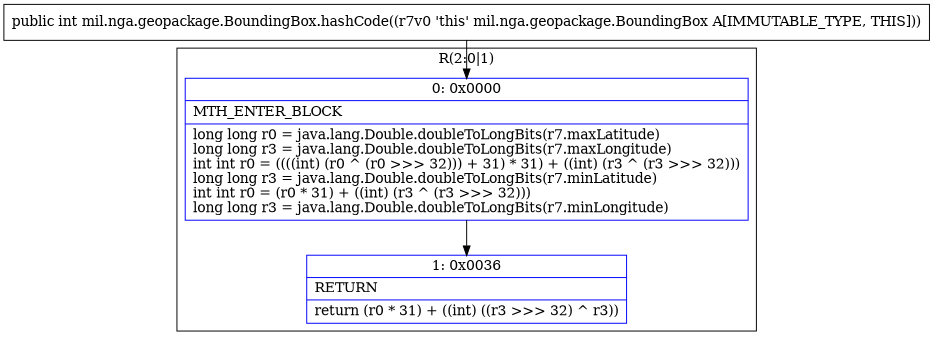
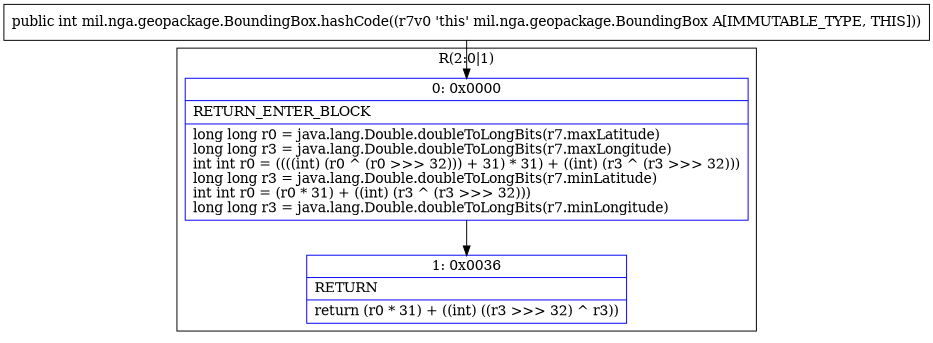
node "0: 0x0000": text "MTH_ENTER_BLOCK" -> "RETURN_ENTER_BLOCK"
